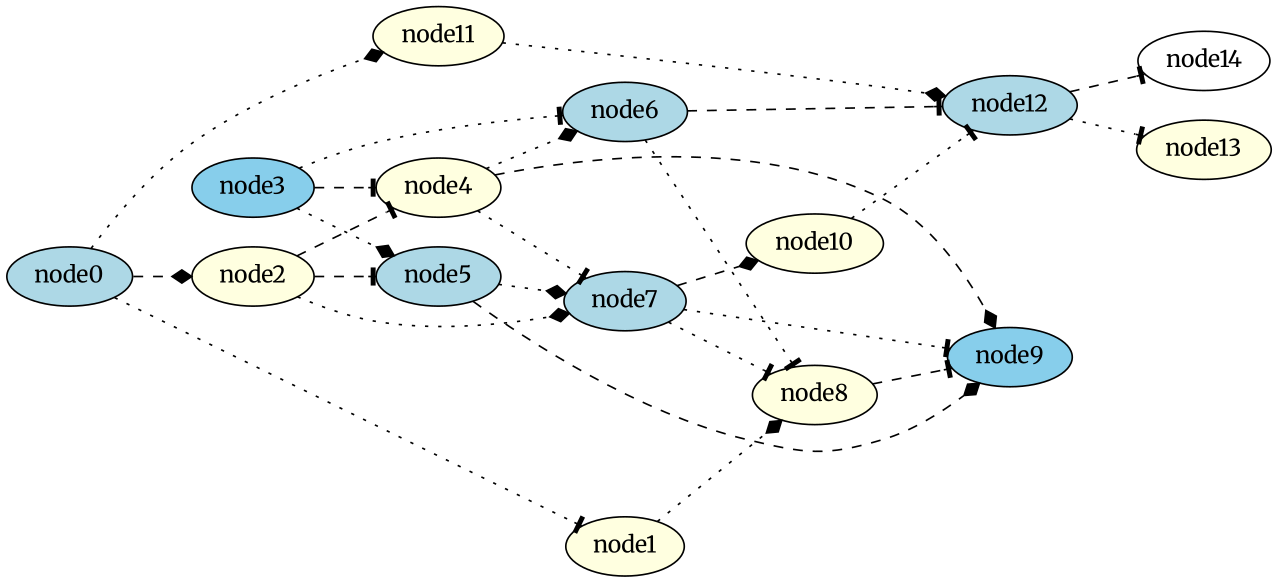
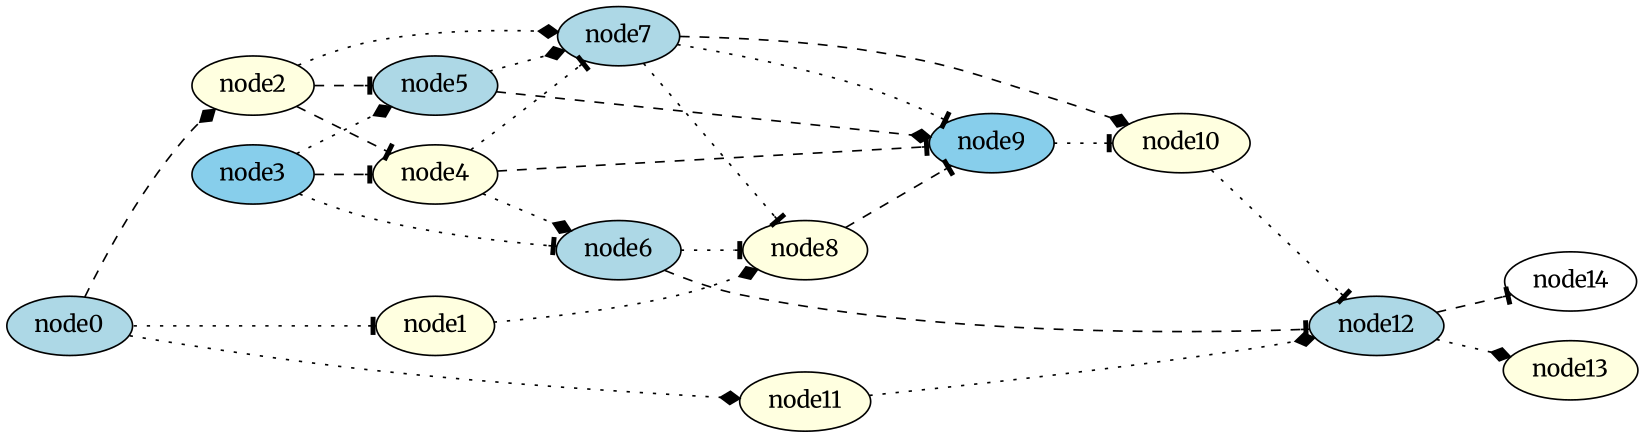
edge "node12" -> "node13": arrowhead tee -> diamond
edge "node9" -> "node10": added
edge "node4" -> "node9": arrowhead diamond -> tee
